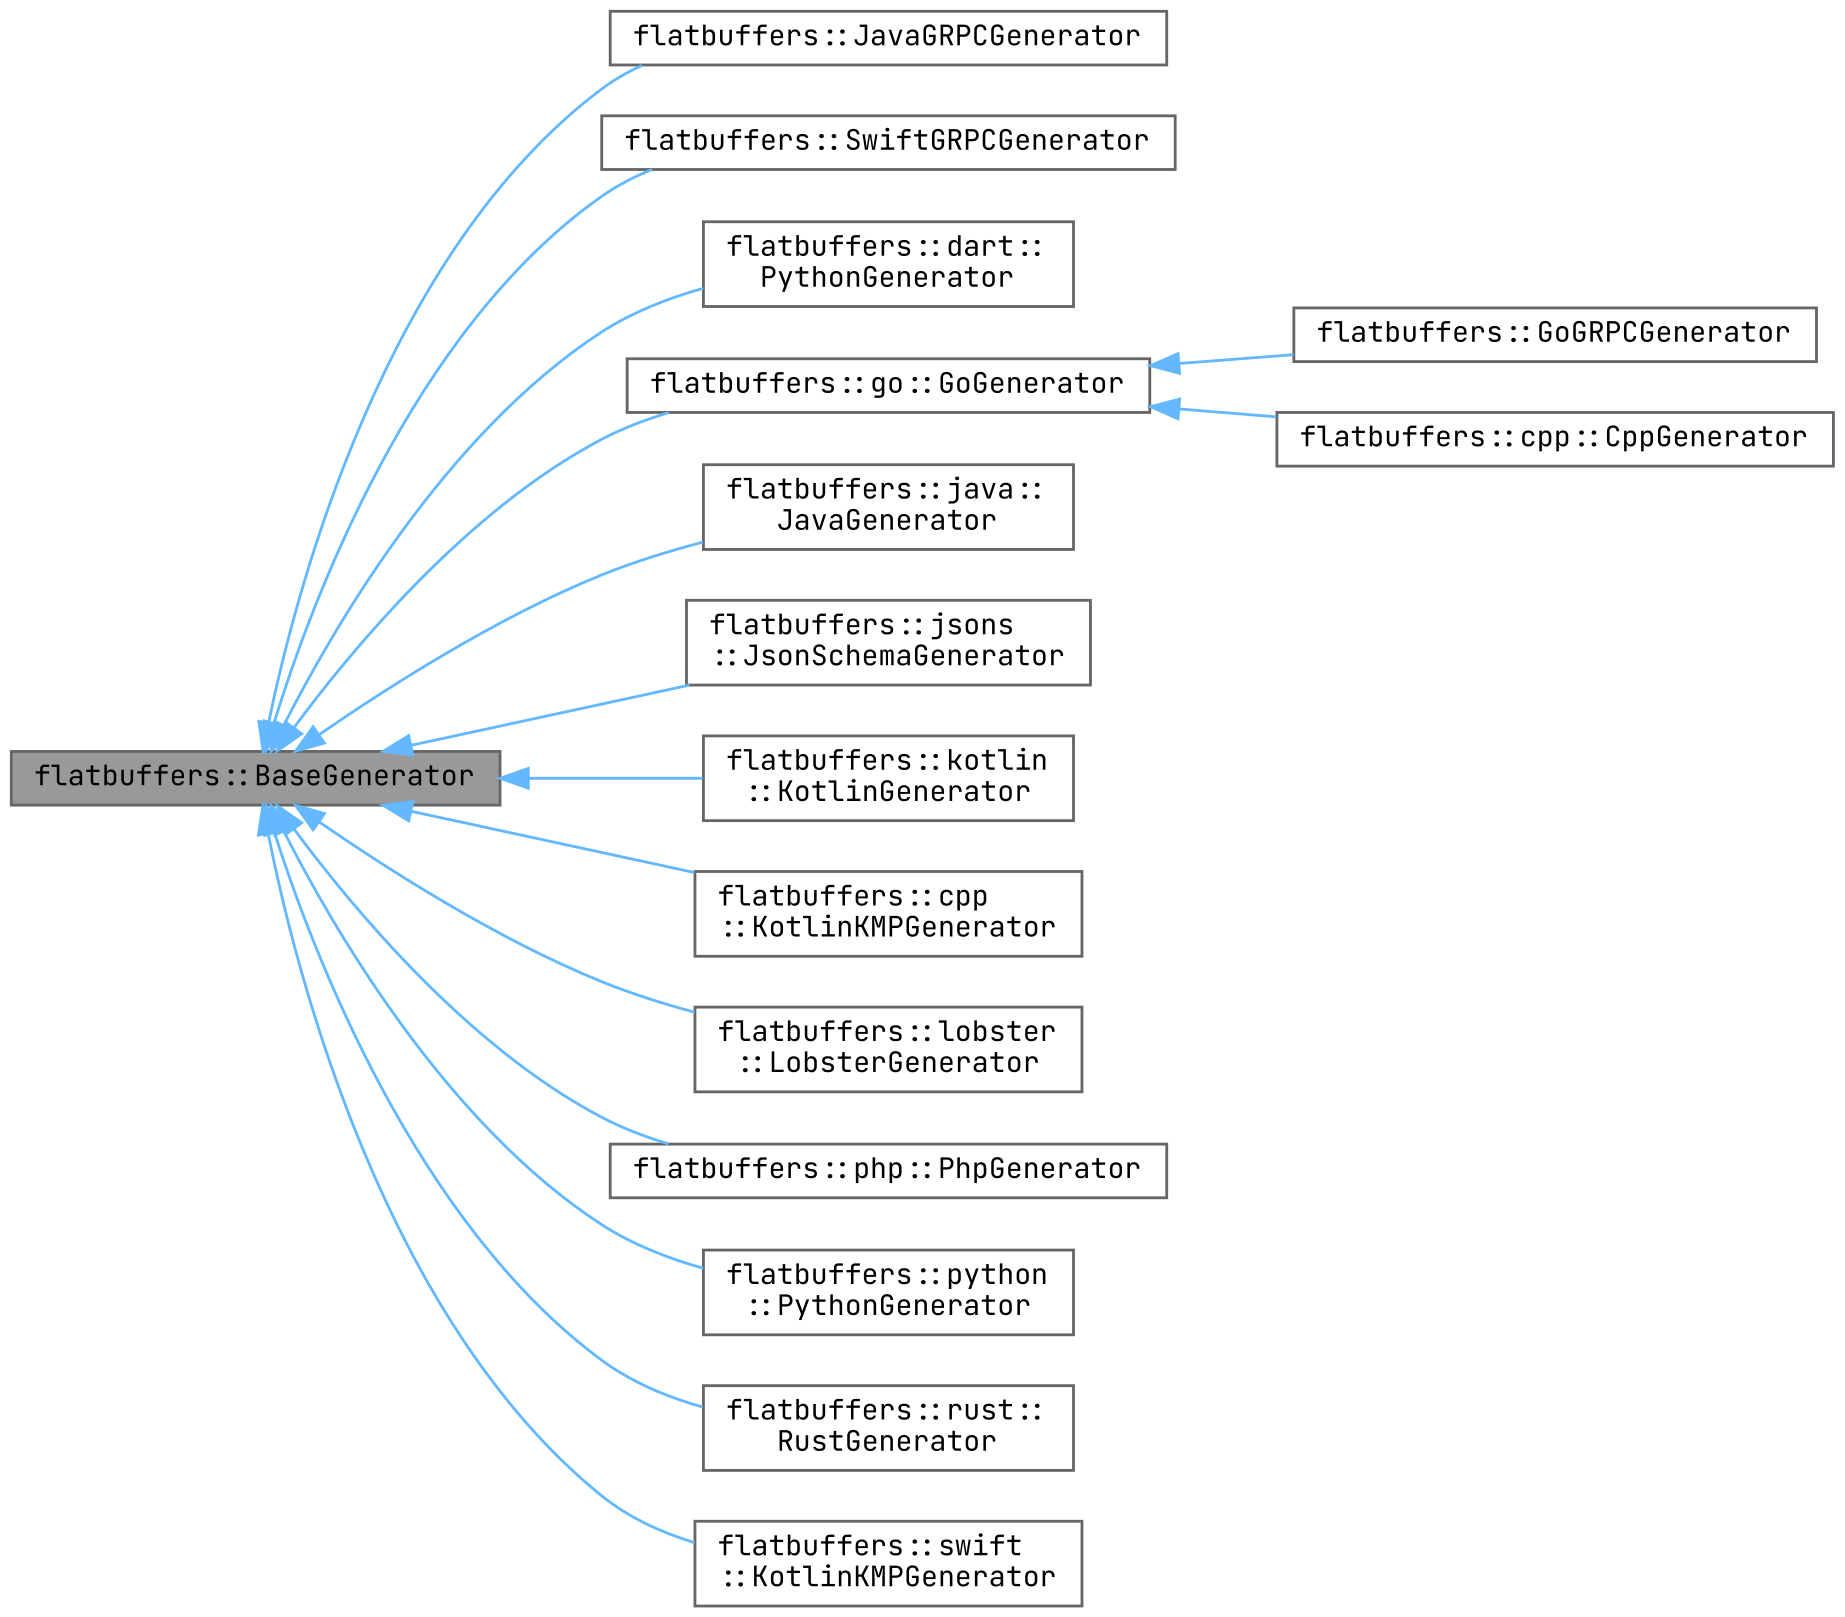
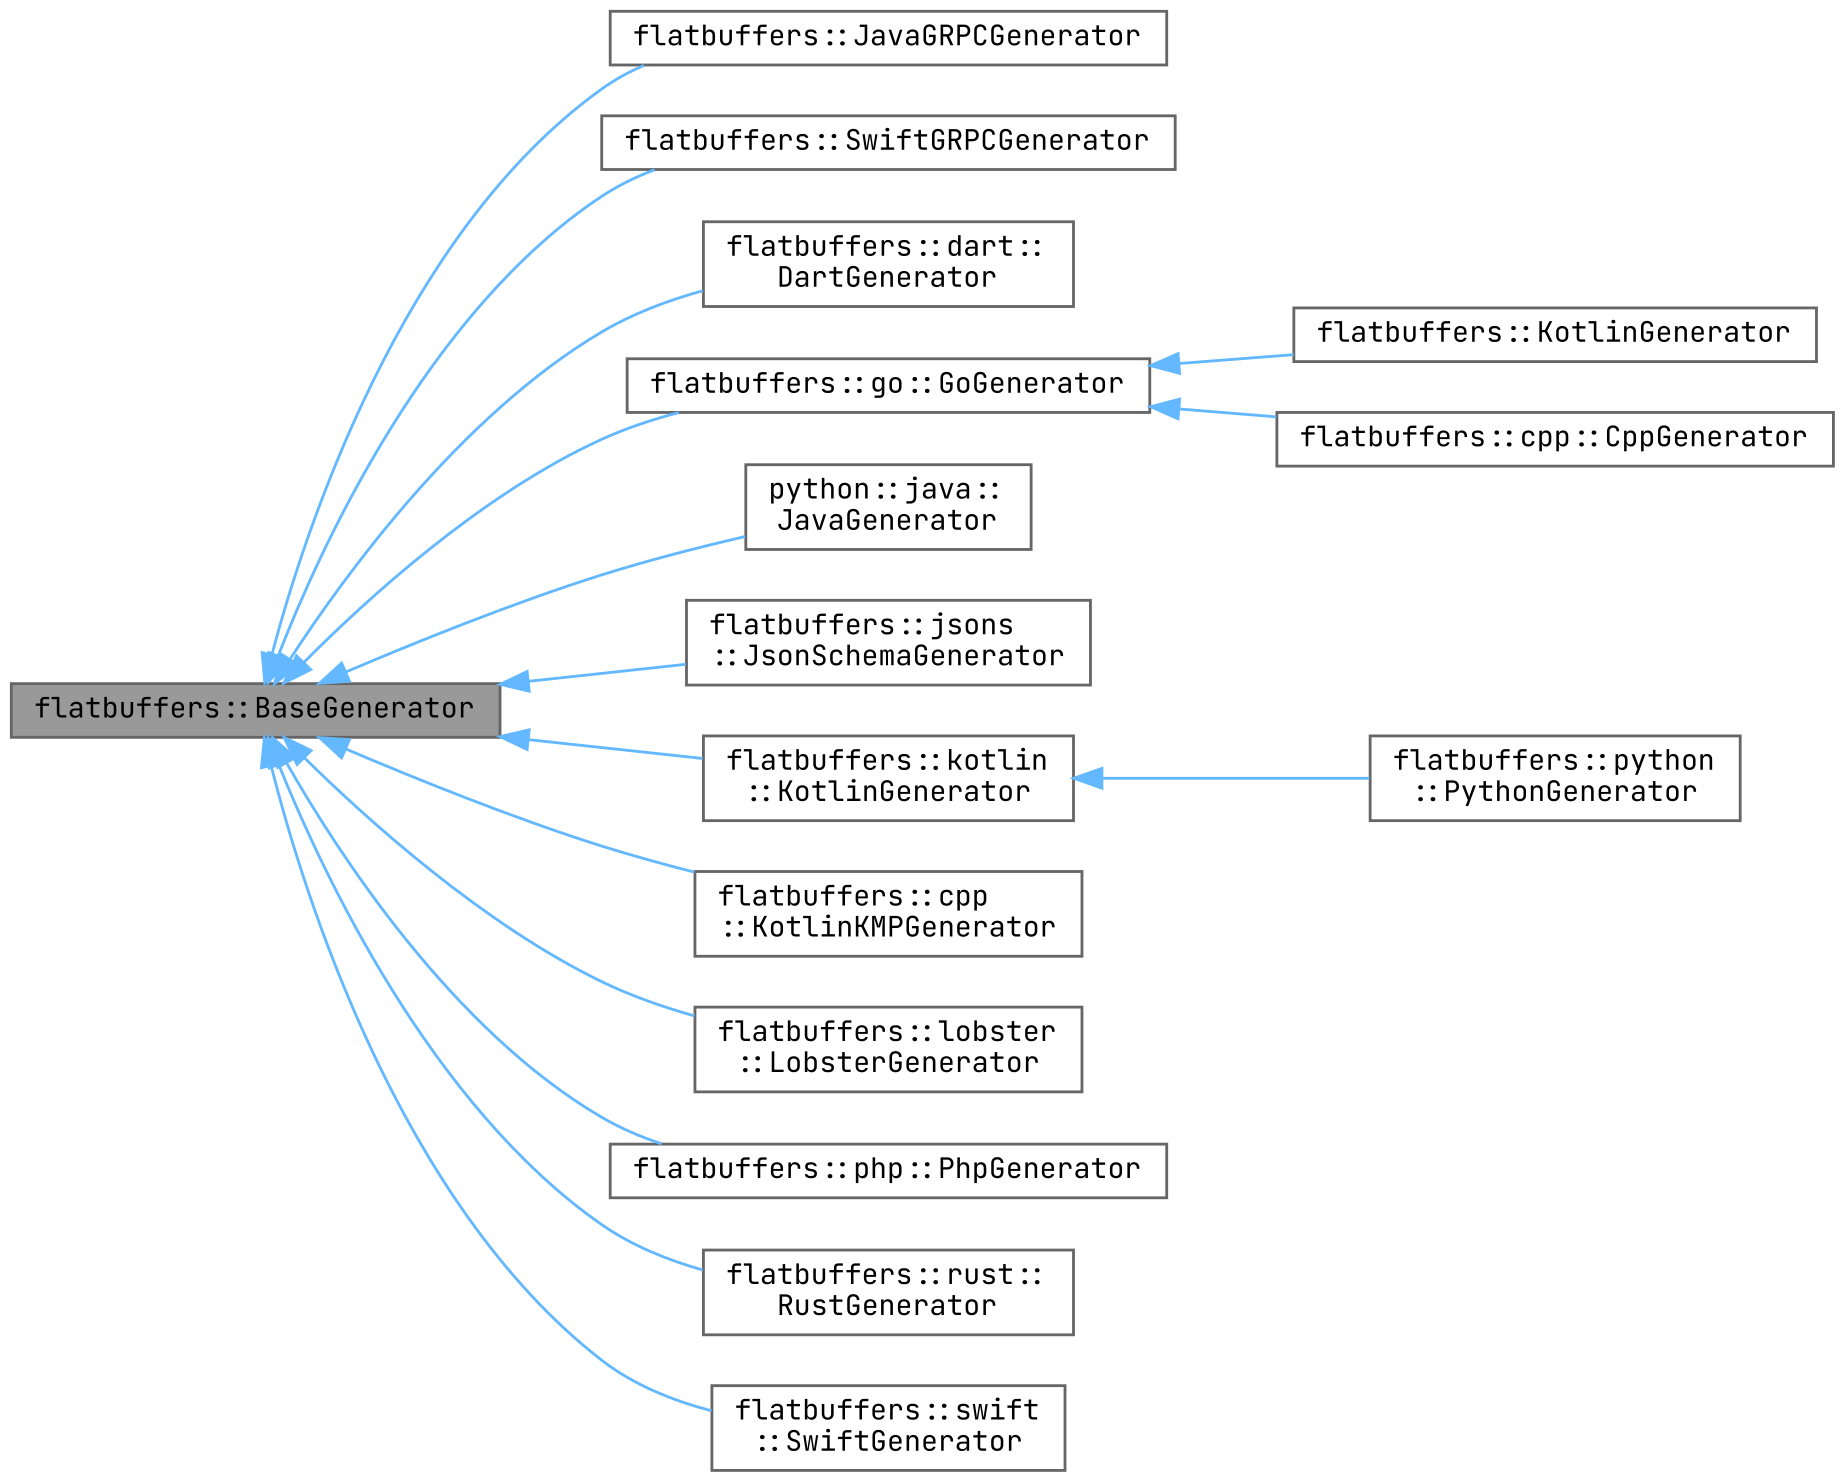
node "flatbuffers::dart:: PythonGenerator": label "flatbuffers::dart:: PythonGenerator" -> "flatbuffers::dart:: DartGenerator"
node "flatbuffers::GoGRPCGenerator": label "flatbuffers::GoGRPCGenerator" -> "flatbuffers::KotlinGenerator"
node "flatbuffers::java:: JavaGenerator": label "flatbuffers::java:: JavaGenerator" -> "python::java:: JavaGenerator"
edge "flatbuffers::python ::PythonGenerator" -> "flatbuffers::BaseGenerator": now "flatbuffers::python ::PythonGenerator" -> "flatbuffers::kotlin ::KotlinGenerator"
node "flatbuffers::swift ::KotlinKMPGenerator": label "flatbuffers::swift ::KotlinKMPGenerator" -> "flatbuffers::swift ::SwiftGenerator"
